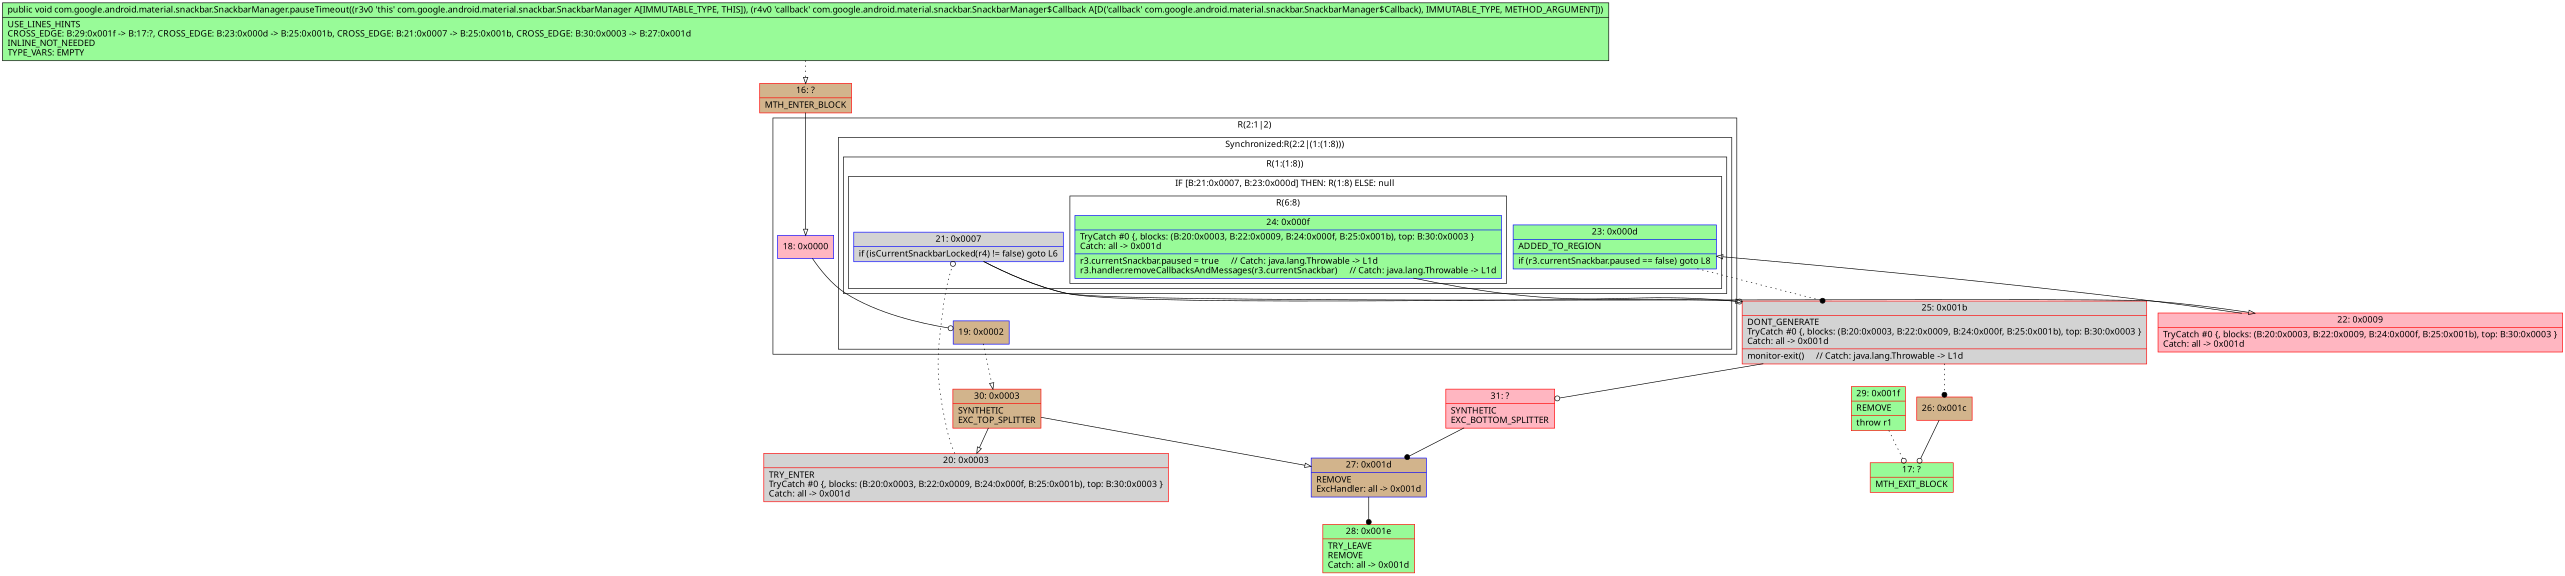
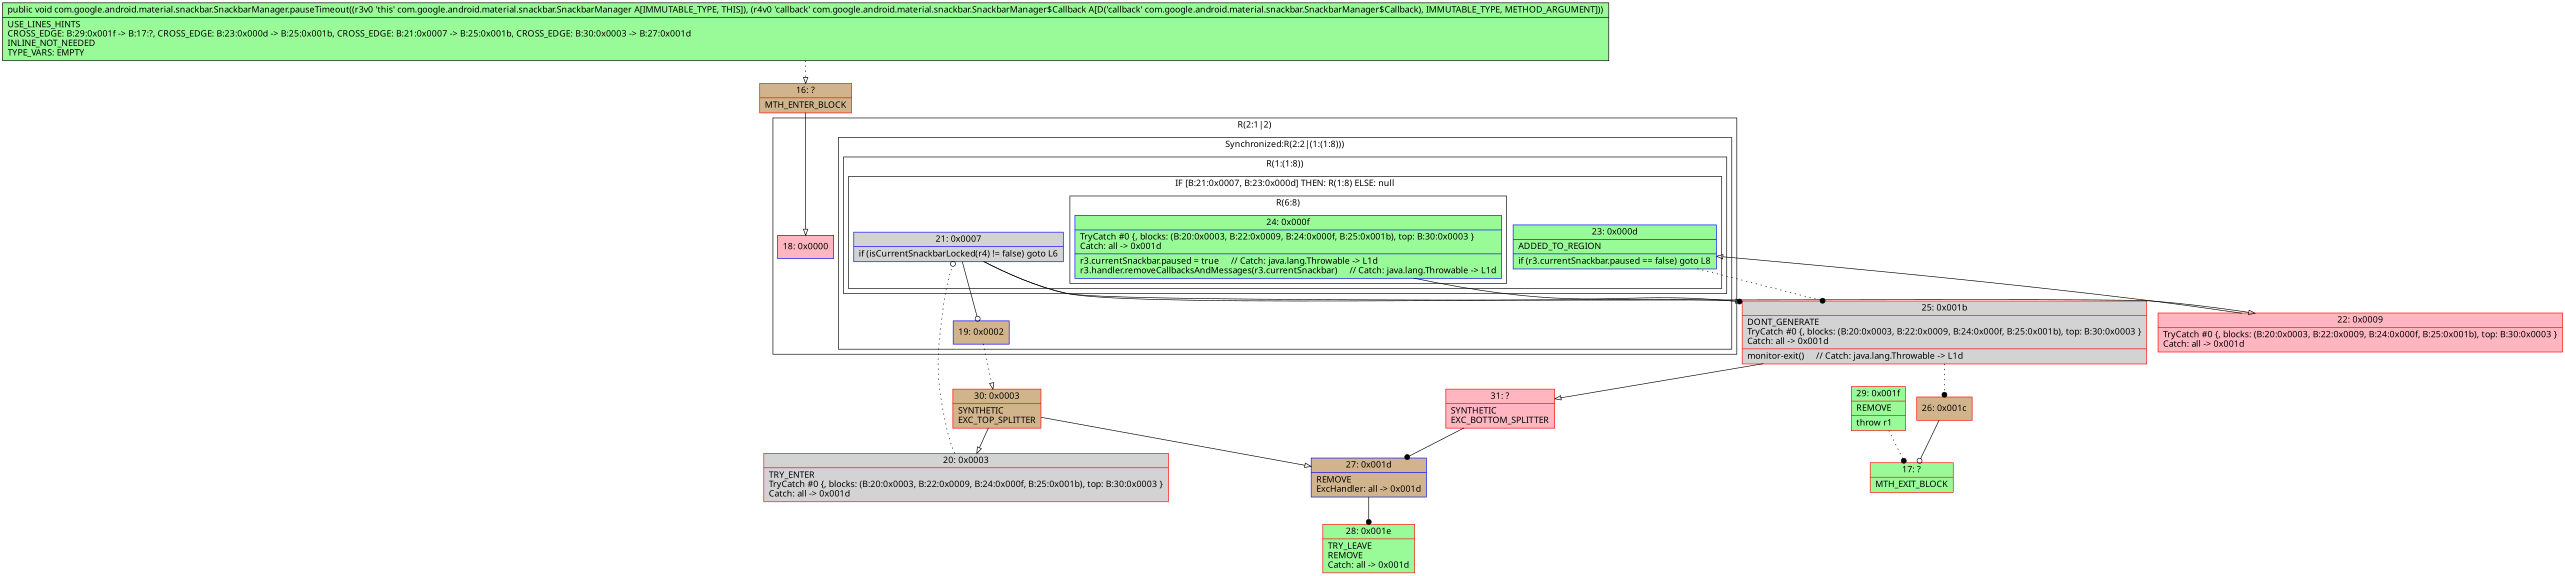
edge "24: 0x000f" -> "25: 0x001b": arrowhead odot -> dot
edge "18: 0x0000" -> "19: 0x0002": now "21: 0x0007" -> "19: 0x0002"
edge "25: 0x001b" -> "31: ?": arrowhead odot -> onormal
edge "29: 0x001f" -> "17: ?": arrowhead odot -> dot
